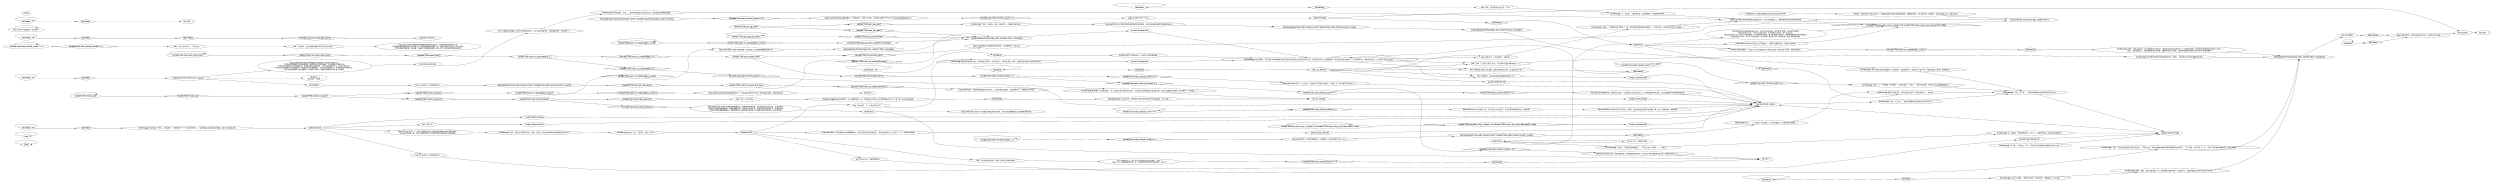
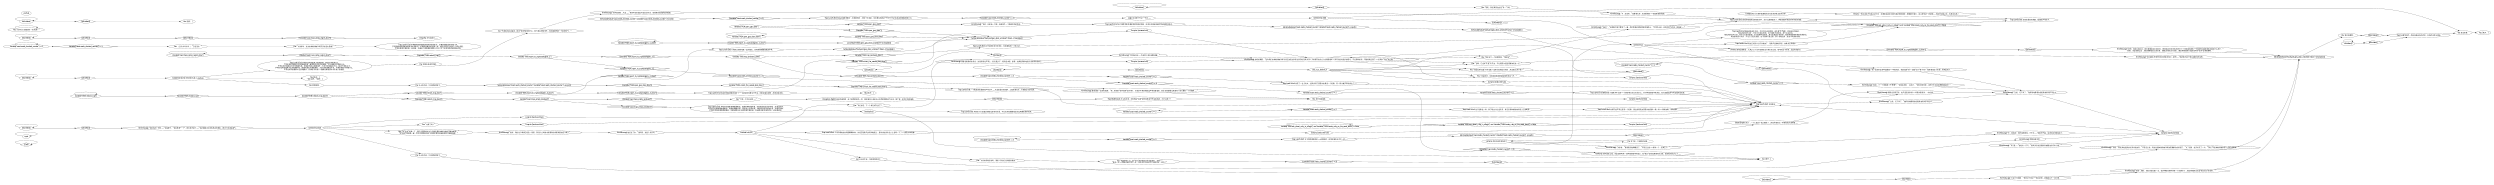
node "remorse hub": label "remorse hub" -> "remorse 话语到这里就结束了"
